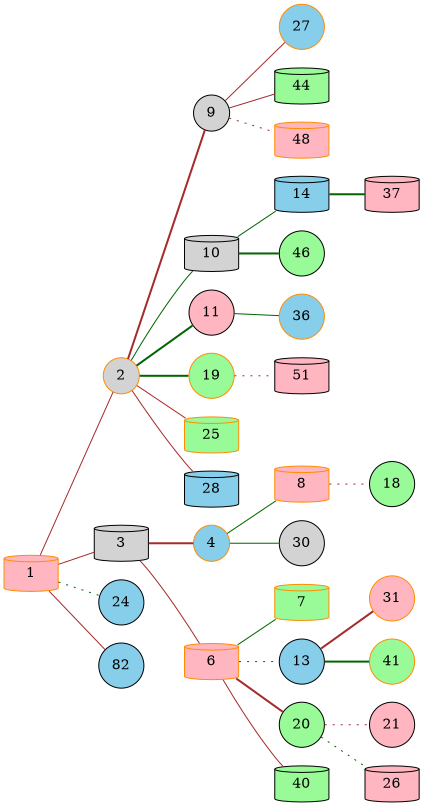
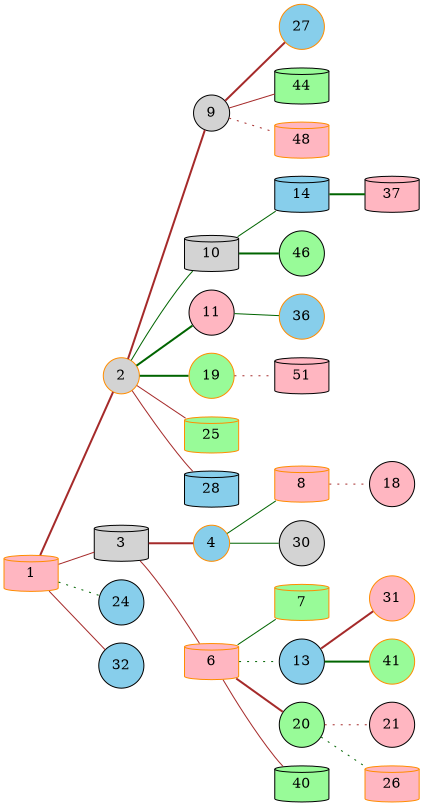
edge "27" -- "9": style solid -> bold
edge "2" -- "1": style solid -> bold
node "18": fillcolor palegreen -> lightpink
node "82": label "82" -> "32"
node "26": color black -> darkorange
